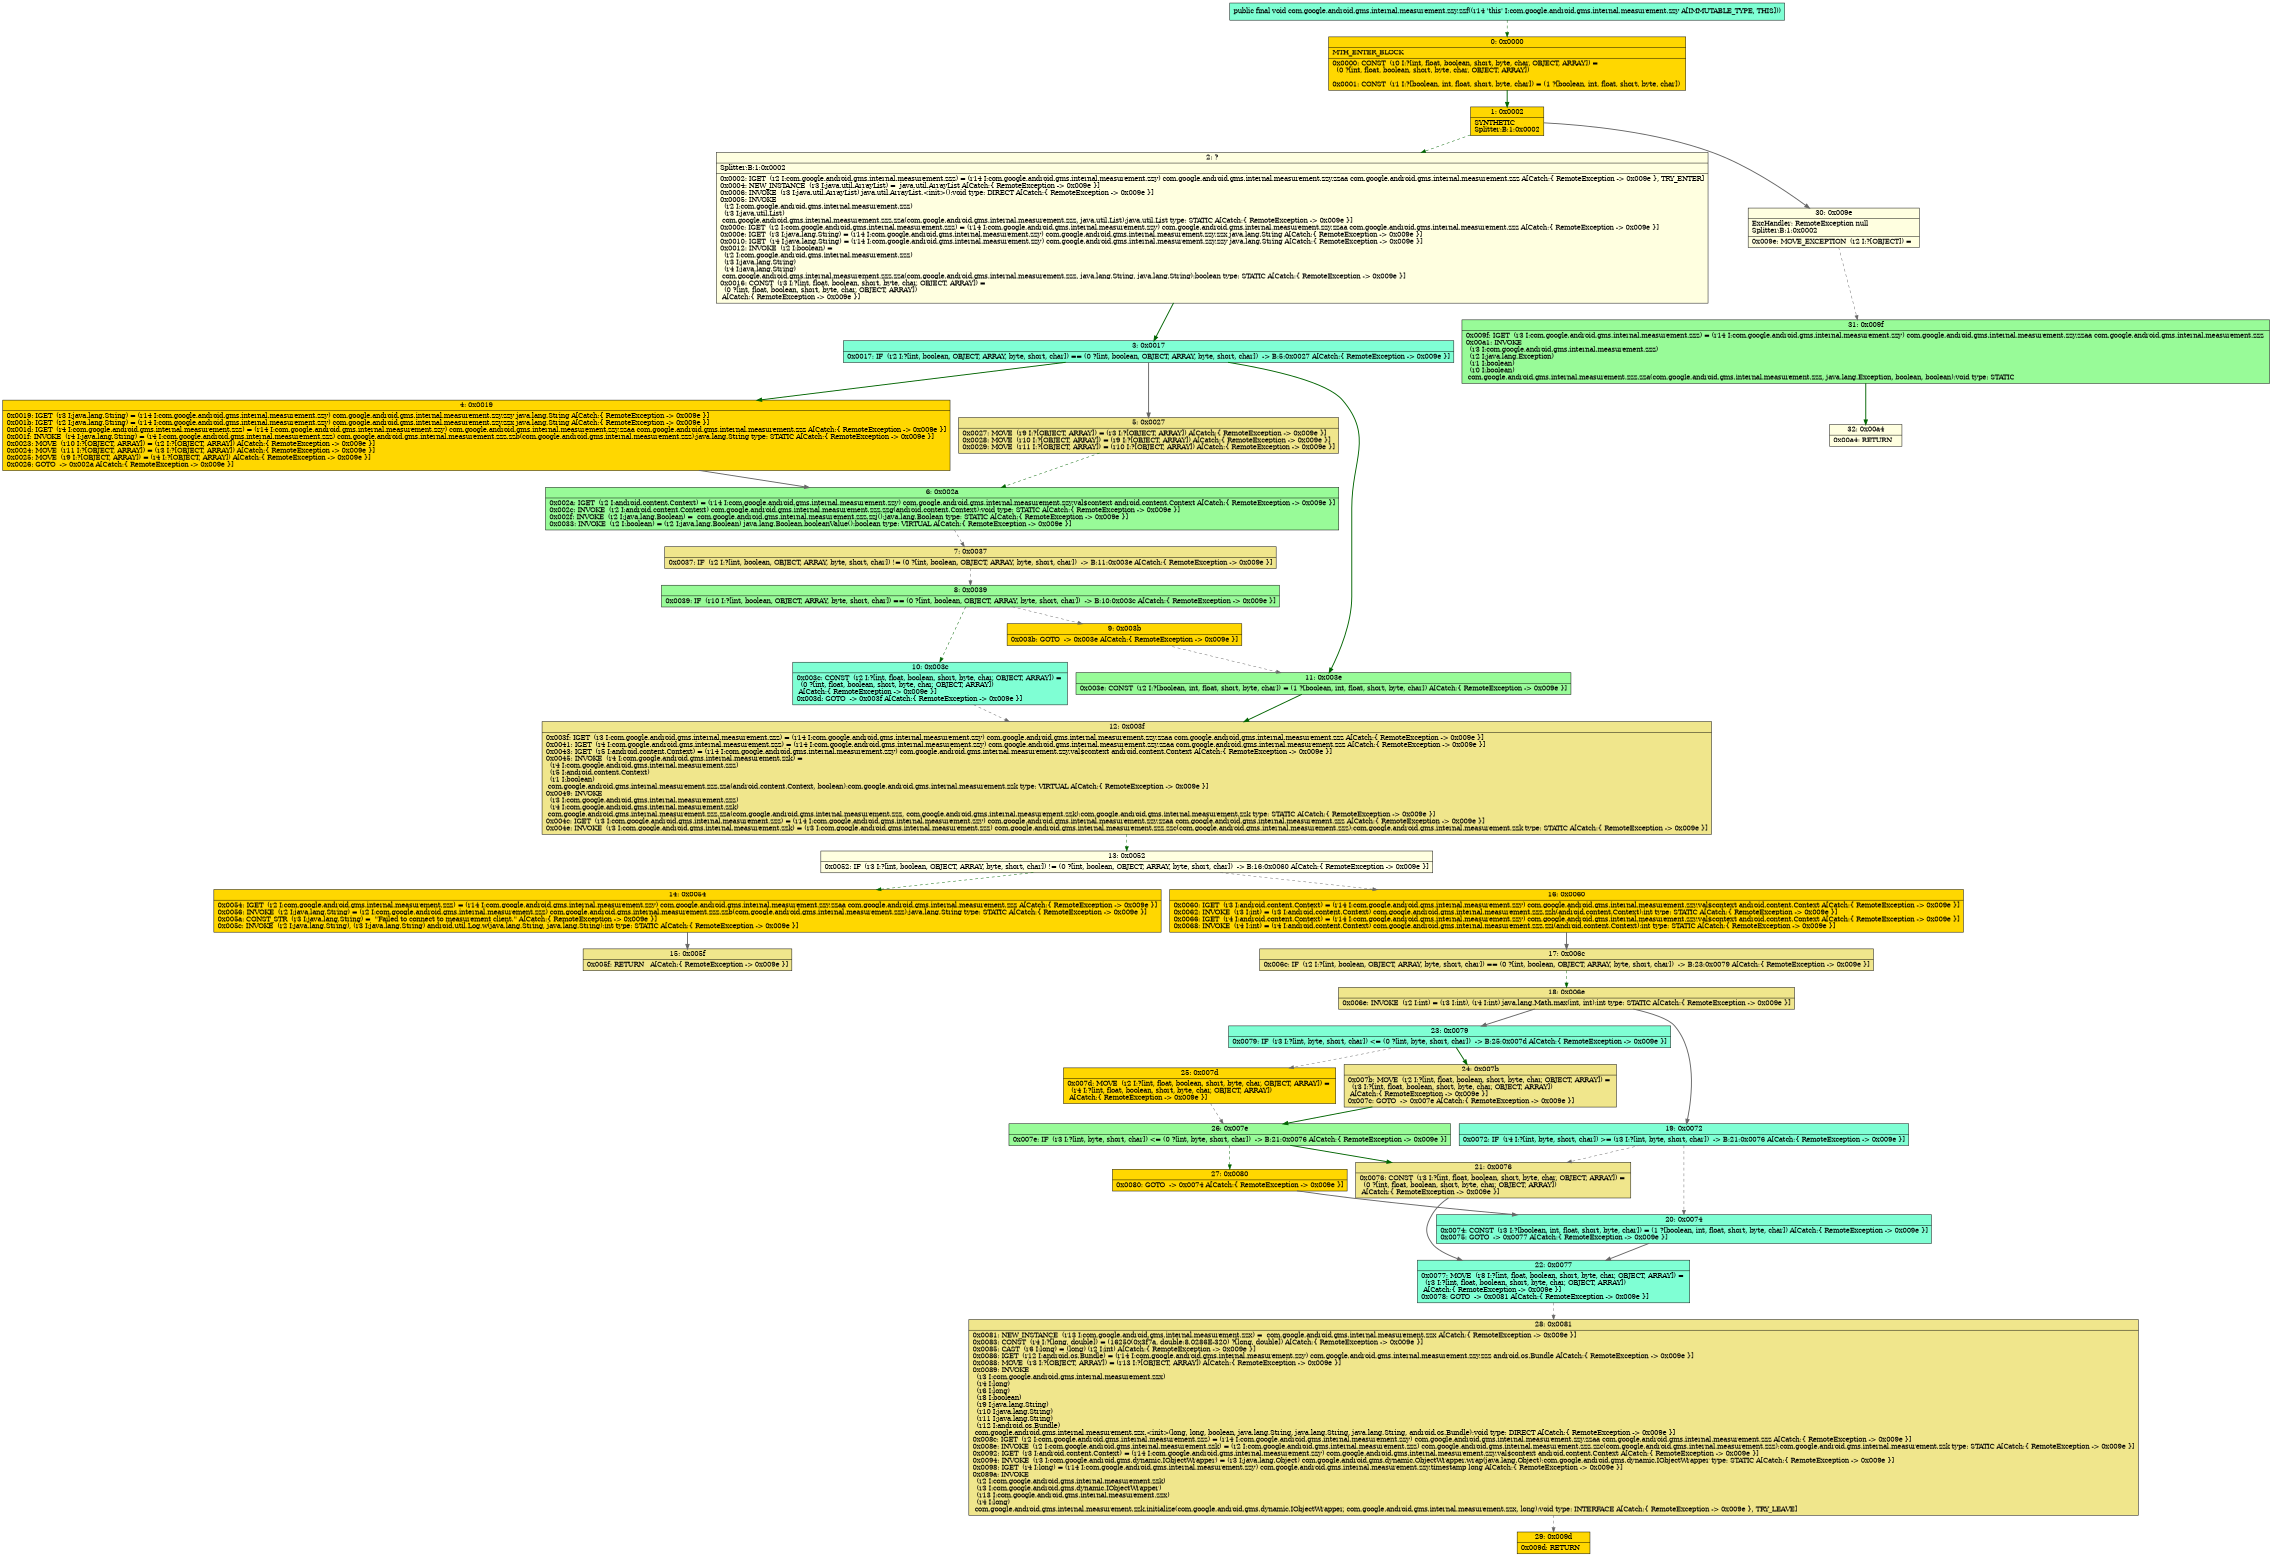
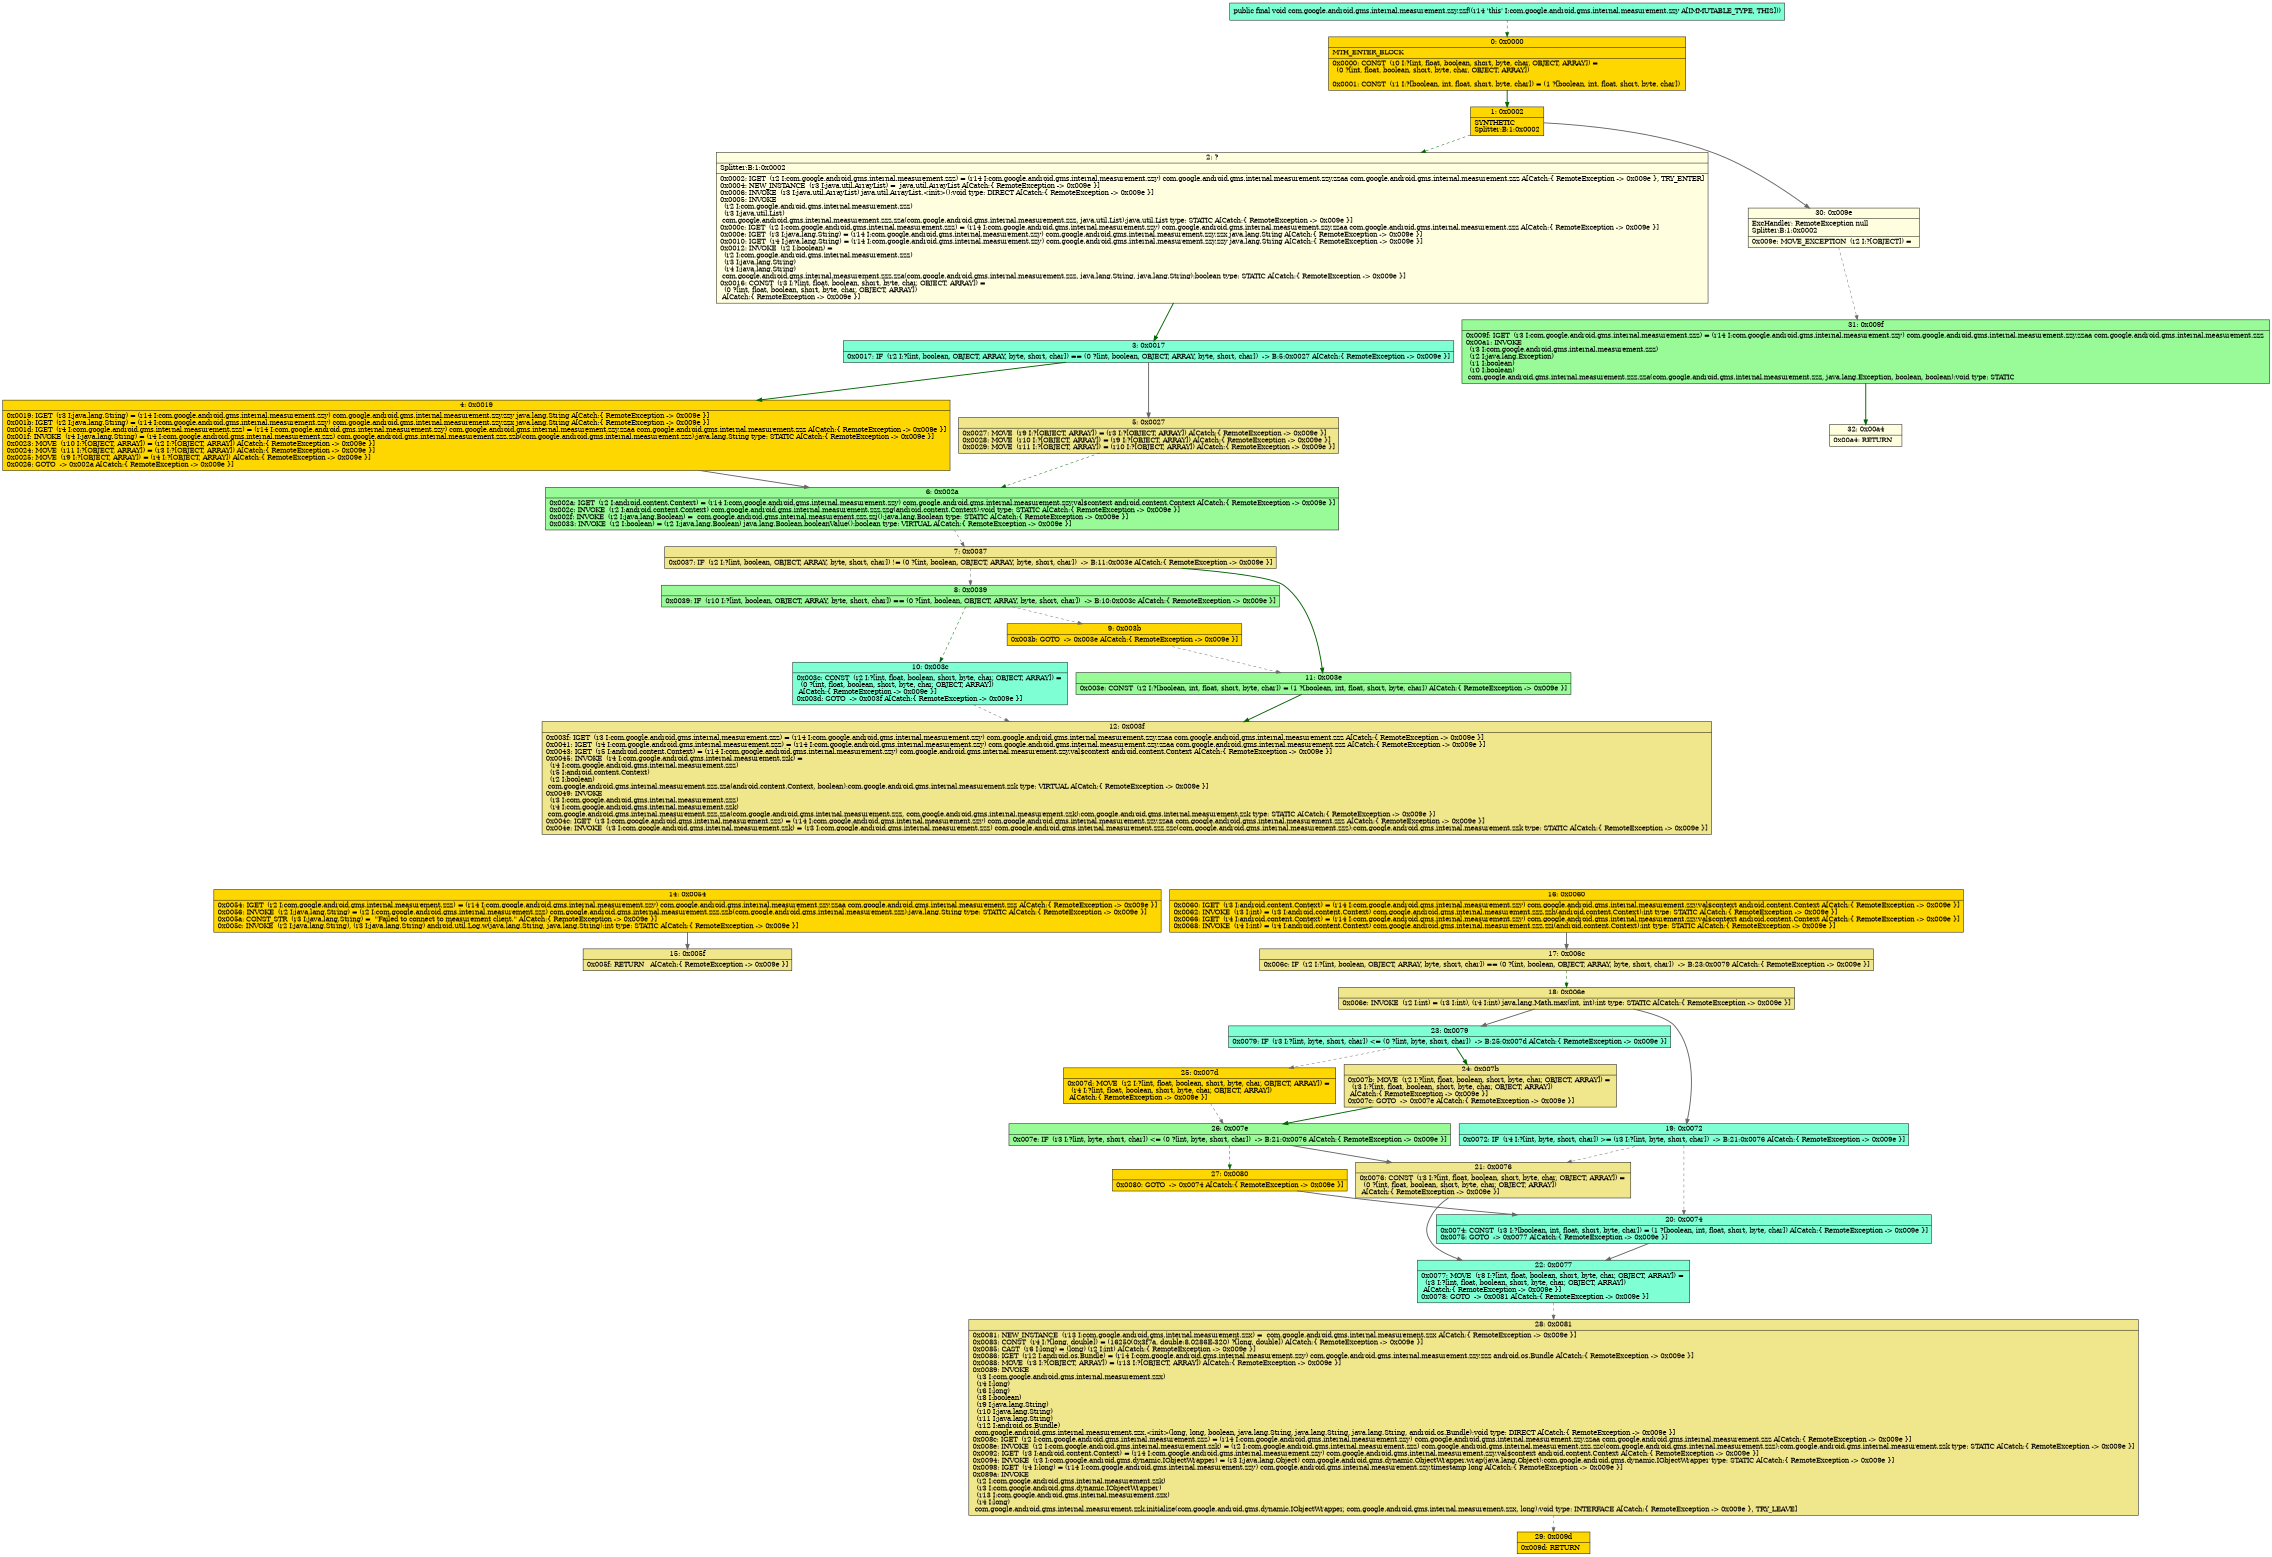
edge "3: 0x0017" -> "11: 0x003e": now "7: 0x0037" -> "11: 0x003e"
node "12: 0x003f": text "(r1 I:boolean)" -> "(r2 I:boolean)"
node "13: 0x0052": removed
edge "26: 0x007e" -> "21: 0x0076": color darkgreen -> gray40
